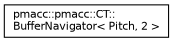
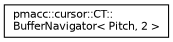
node "pmacc::pmacc::CT:: BufferNavigator< Pitch, 2 >": label "pmacc::pmacc::CT:: BufferNavigator< Pitch, 2 >" -> "pmacc::cursor::CT:: BufferNavigator< Pitch, 2 >"
